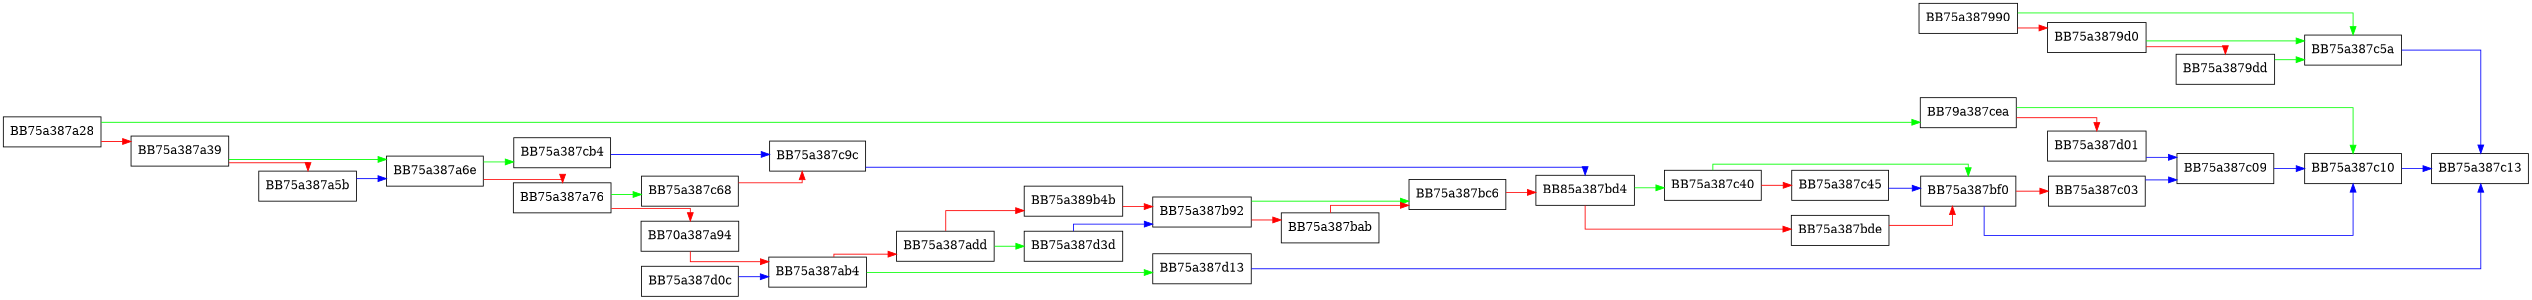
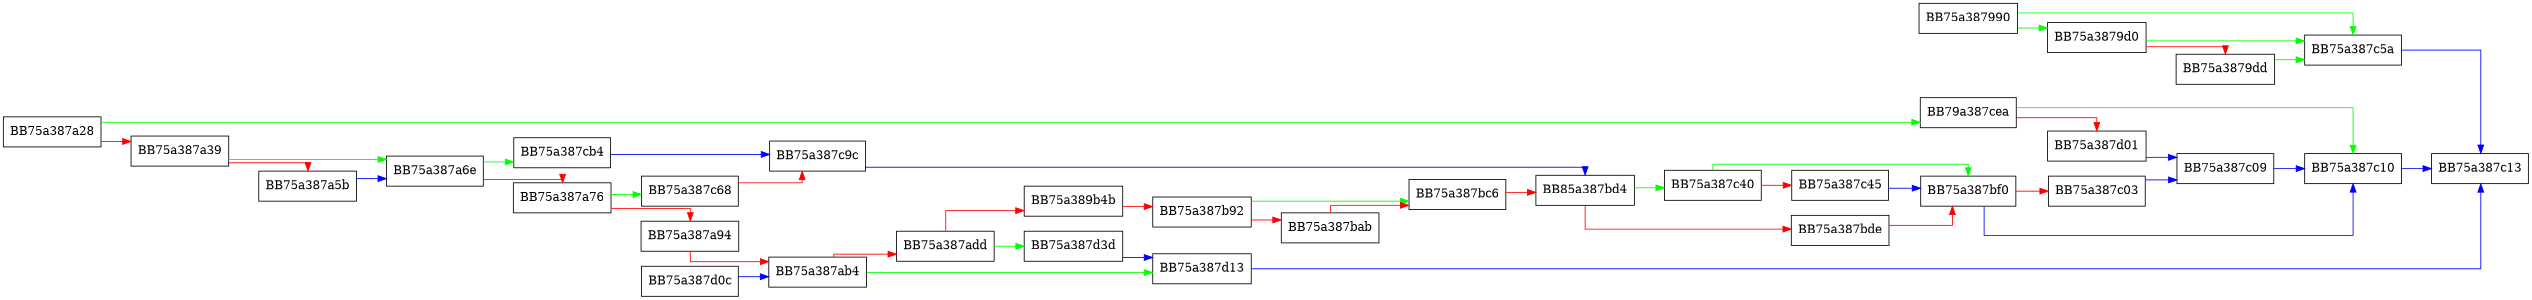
edge "BB75a387990" -> "BB75a3879d0": color red -> green
edge "BB75a387d3d" -> "BB75a387b92": now "BB75a387d3d" -> "BB75a387d13"
node "BB70a387a94": label "BB70a387a94" -> "BB75a387a94"
